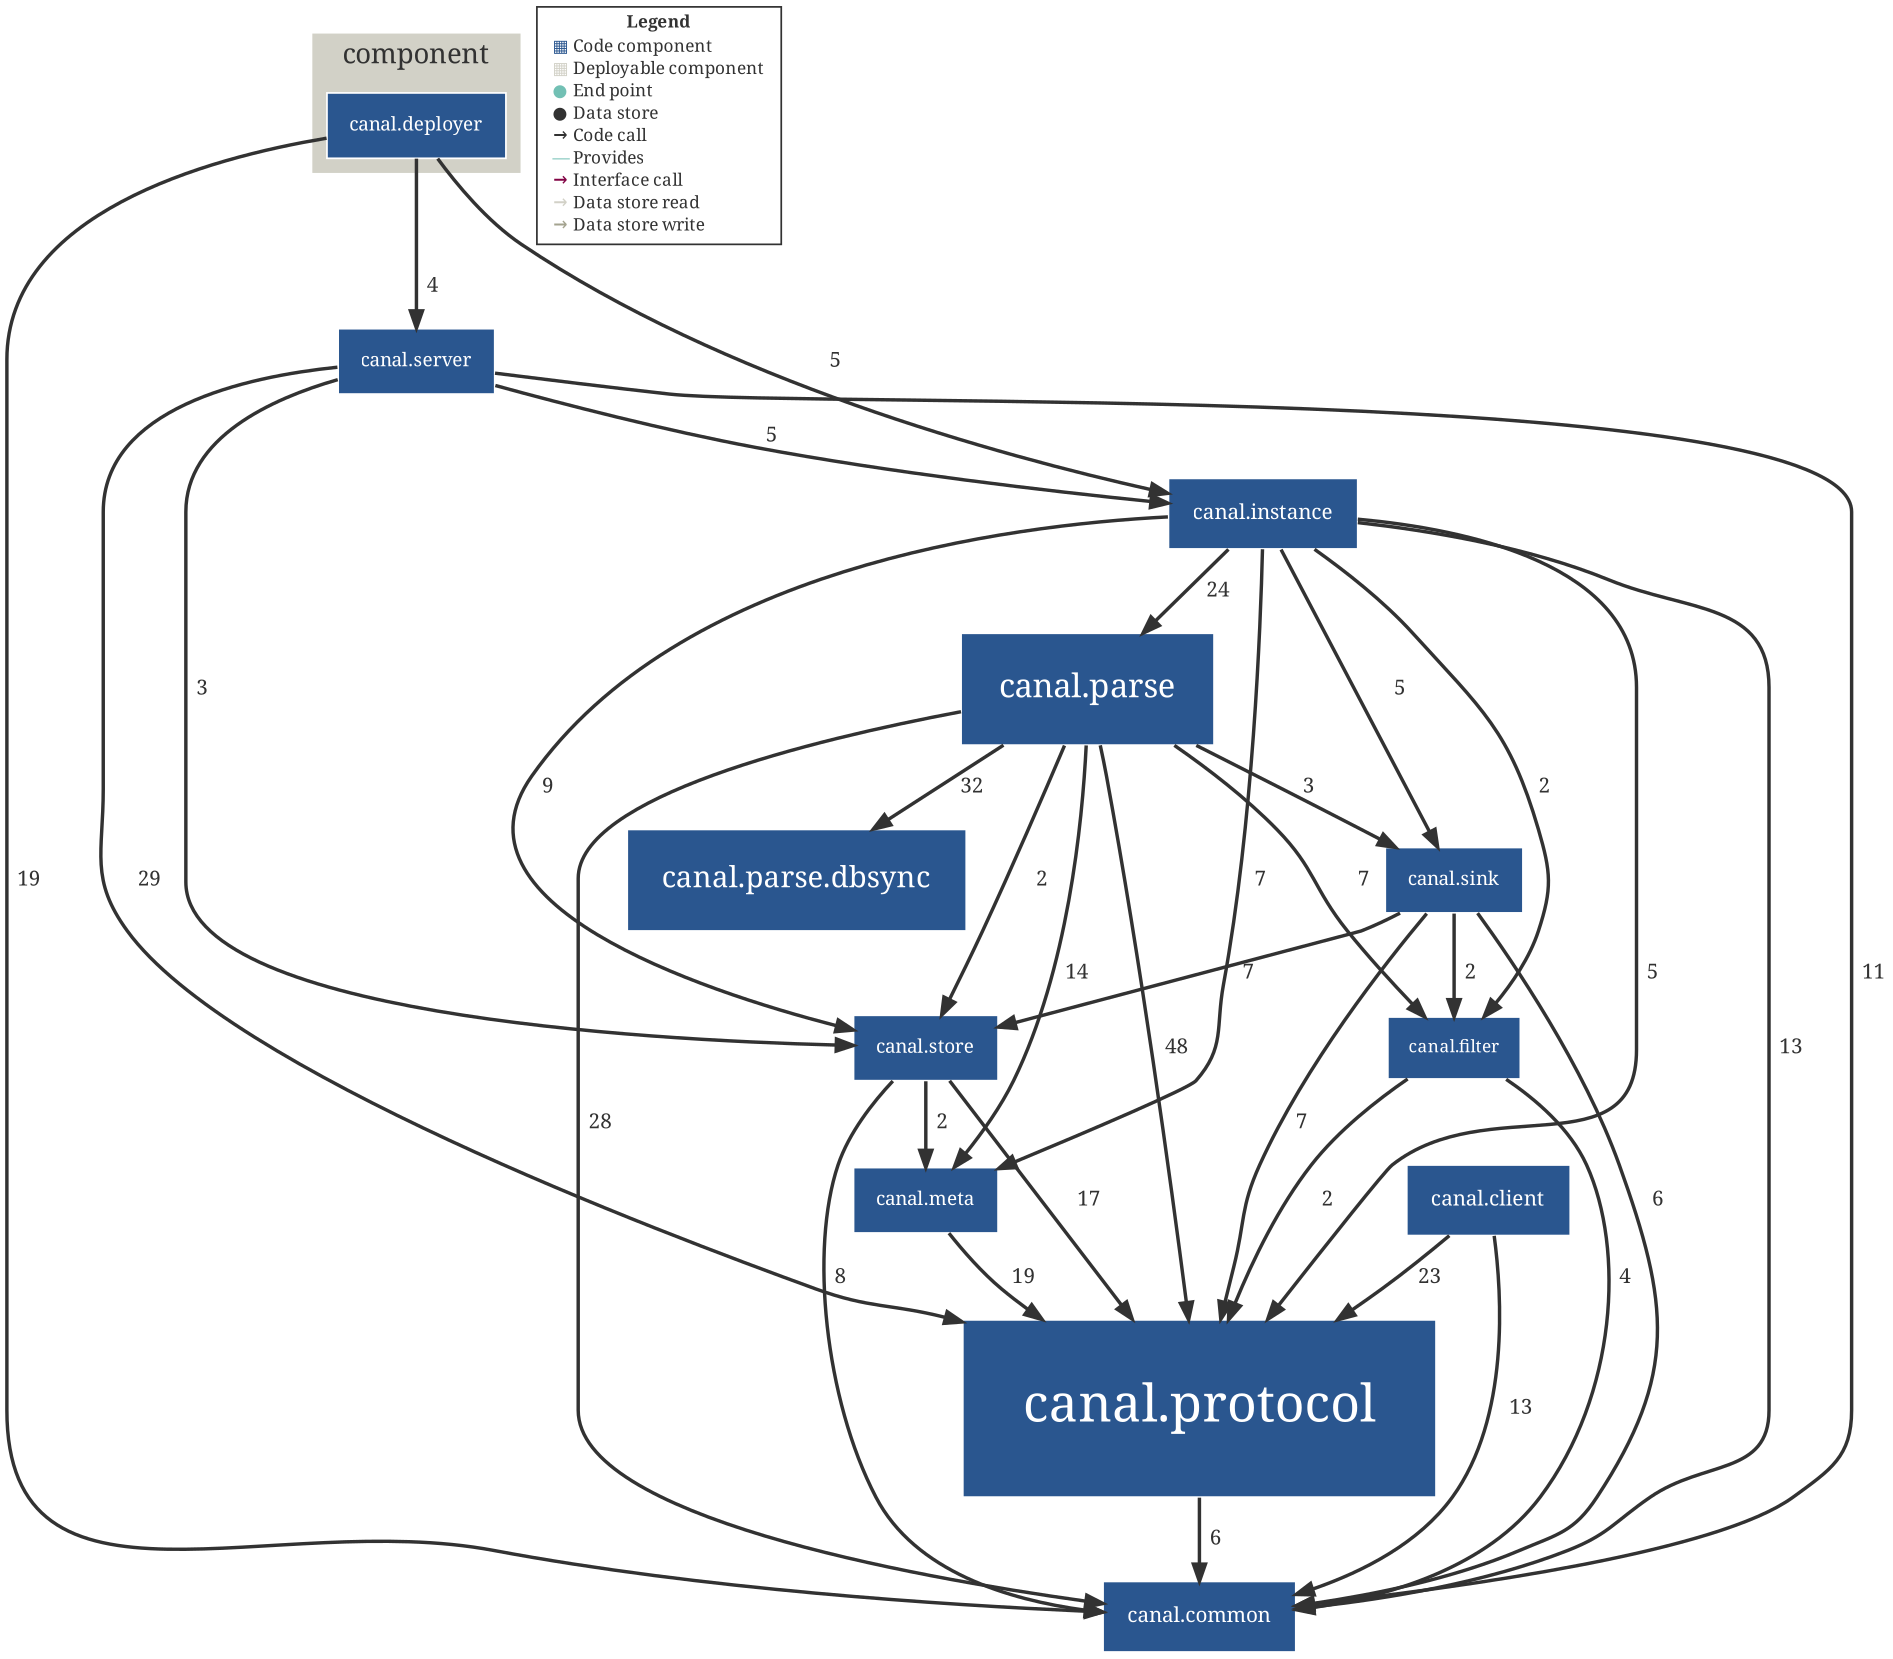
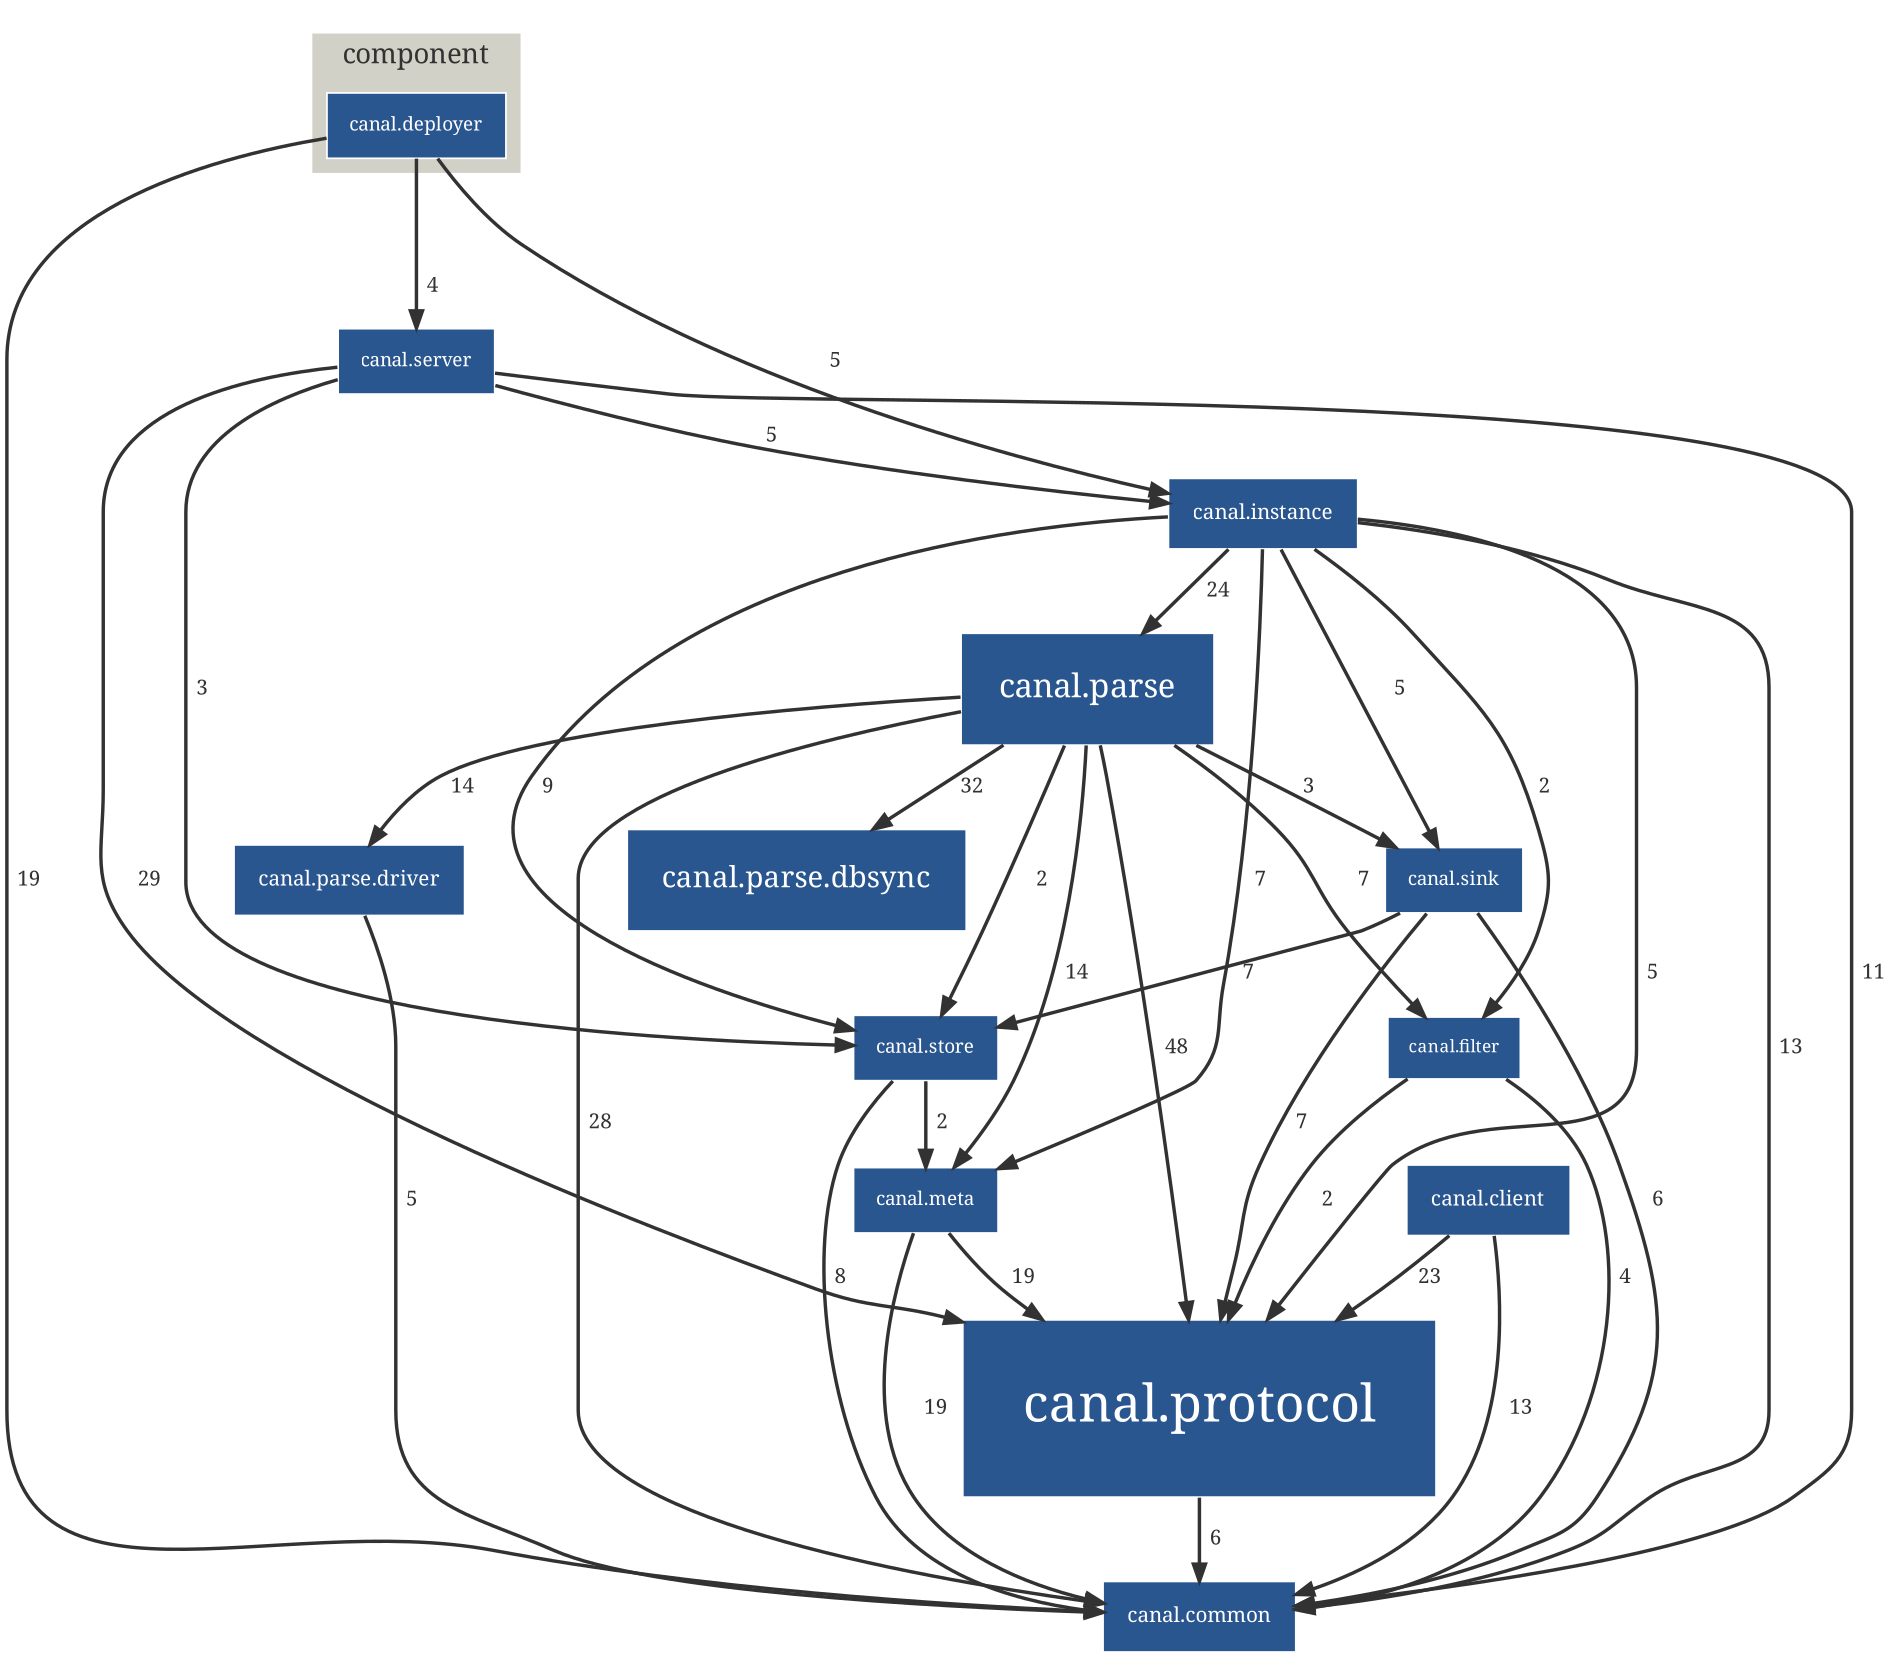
node "Legend": removed
node "canal.parse.driver": added
edge "canal.sink" -> "canal.filter": removed, label "2"
edge "canal.store" -> "canal.protocol": removed, label "17"
edge "canal.meta" -> "canal.common": added, label "19"
